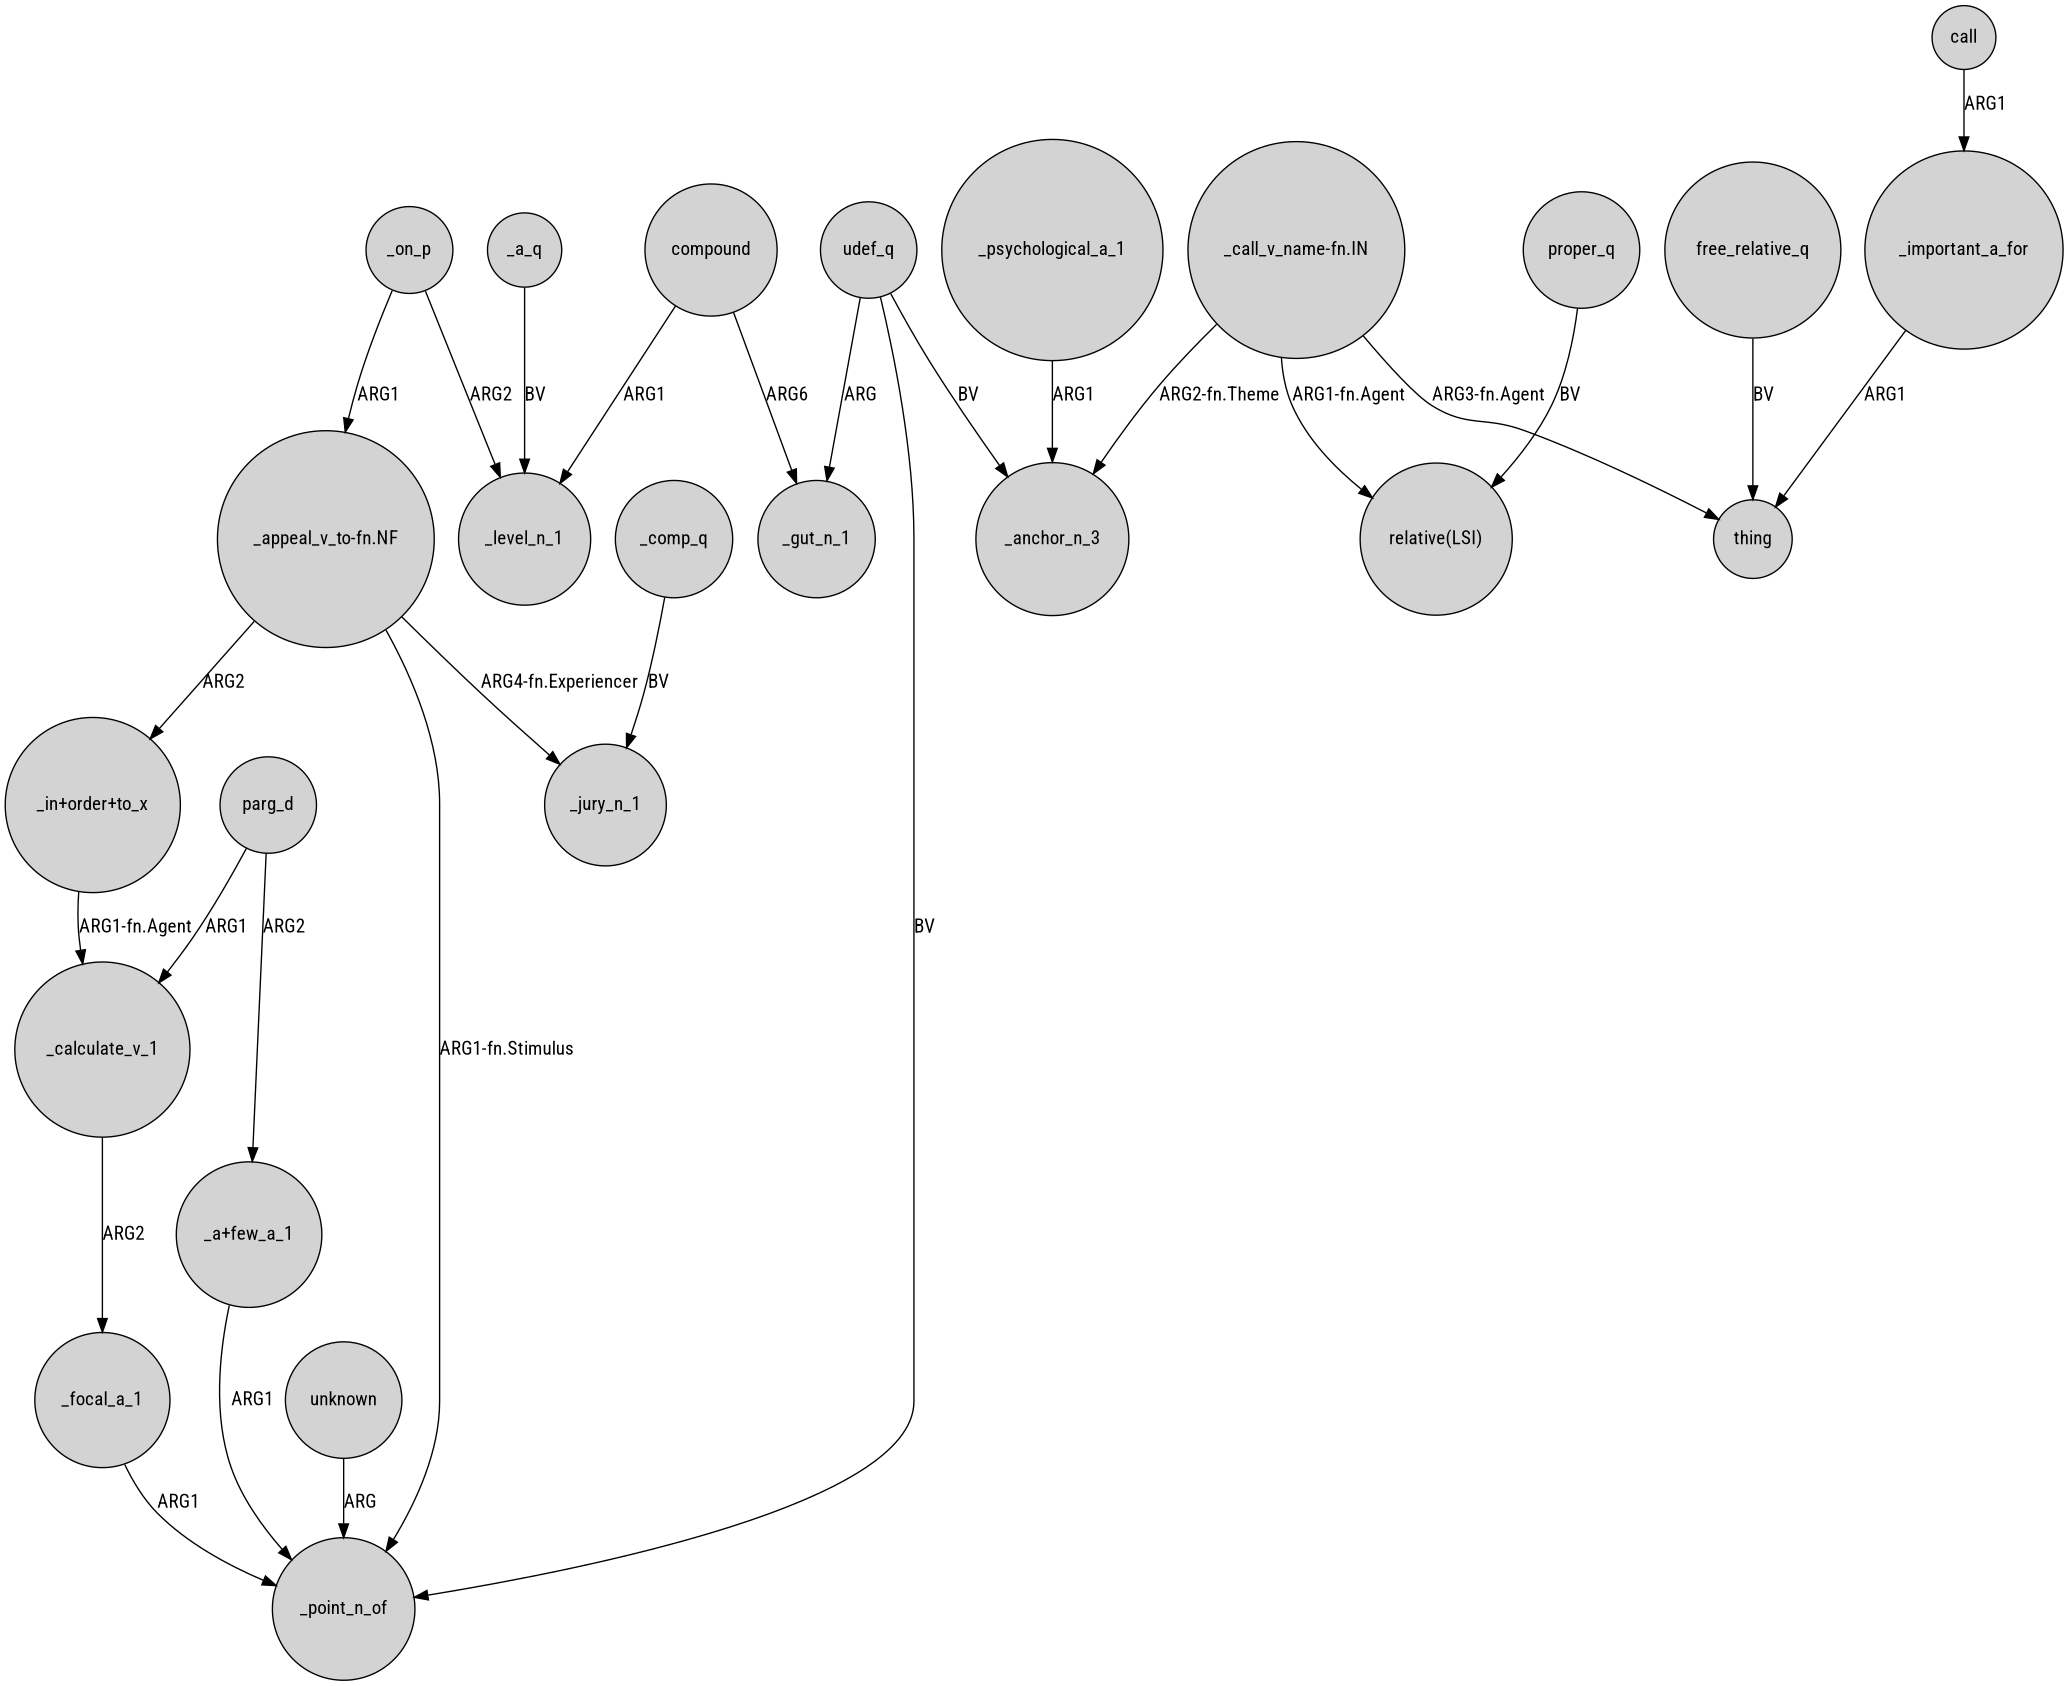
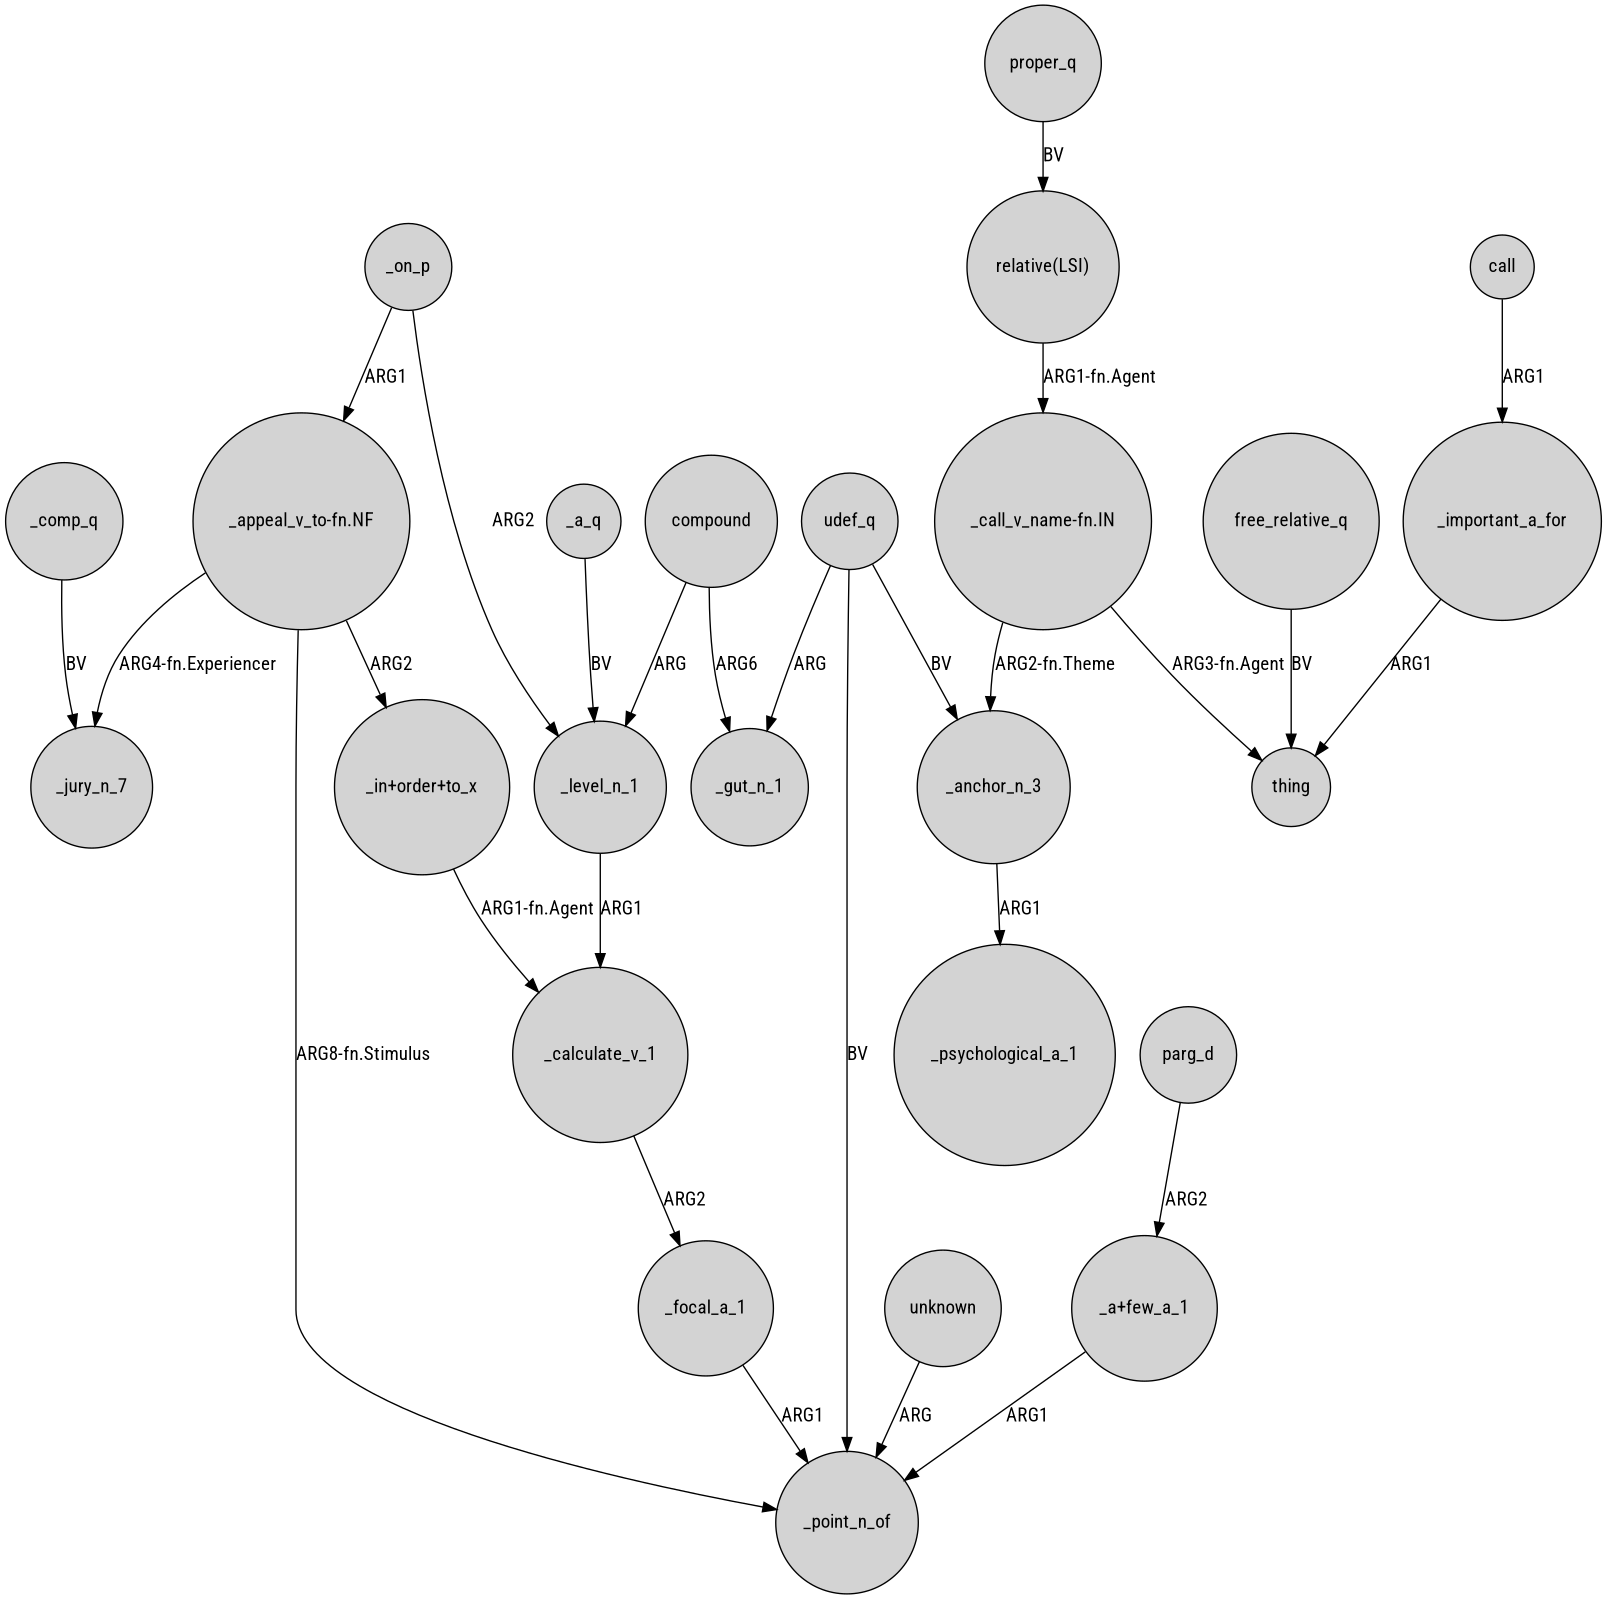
edge "compound" -> "_level_n_1": label "ARG1" -> "ARG"
edge "_psychological_a_1" -> "_anchor_n_3": reversed
edge "_call_v_name-fn.IN" -> "relative(LSI)": reversed
node "_jury_n_1": label "_jury_n_1" -> "_jury_n_7"
edge "parg_d" -> "_calculate_v_1": now "_level_n_1" -> "_calculate_v_1"
edge "_appeal_v_to-fn.NF" -> "_point_n_of": label "ARG1-fn.Stimulus" -> "ARG8-fn.Stimulus"
